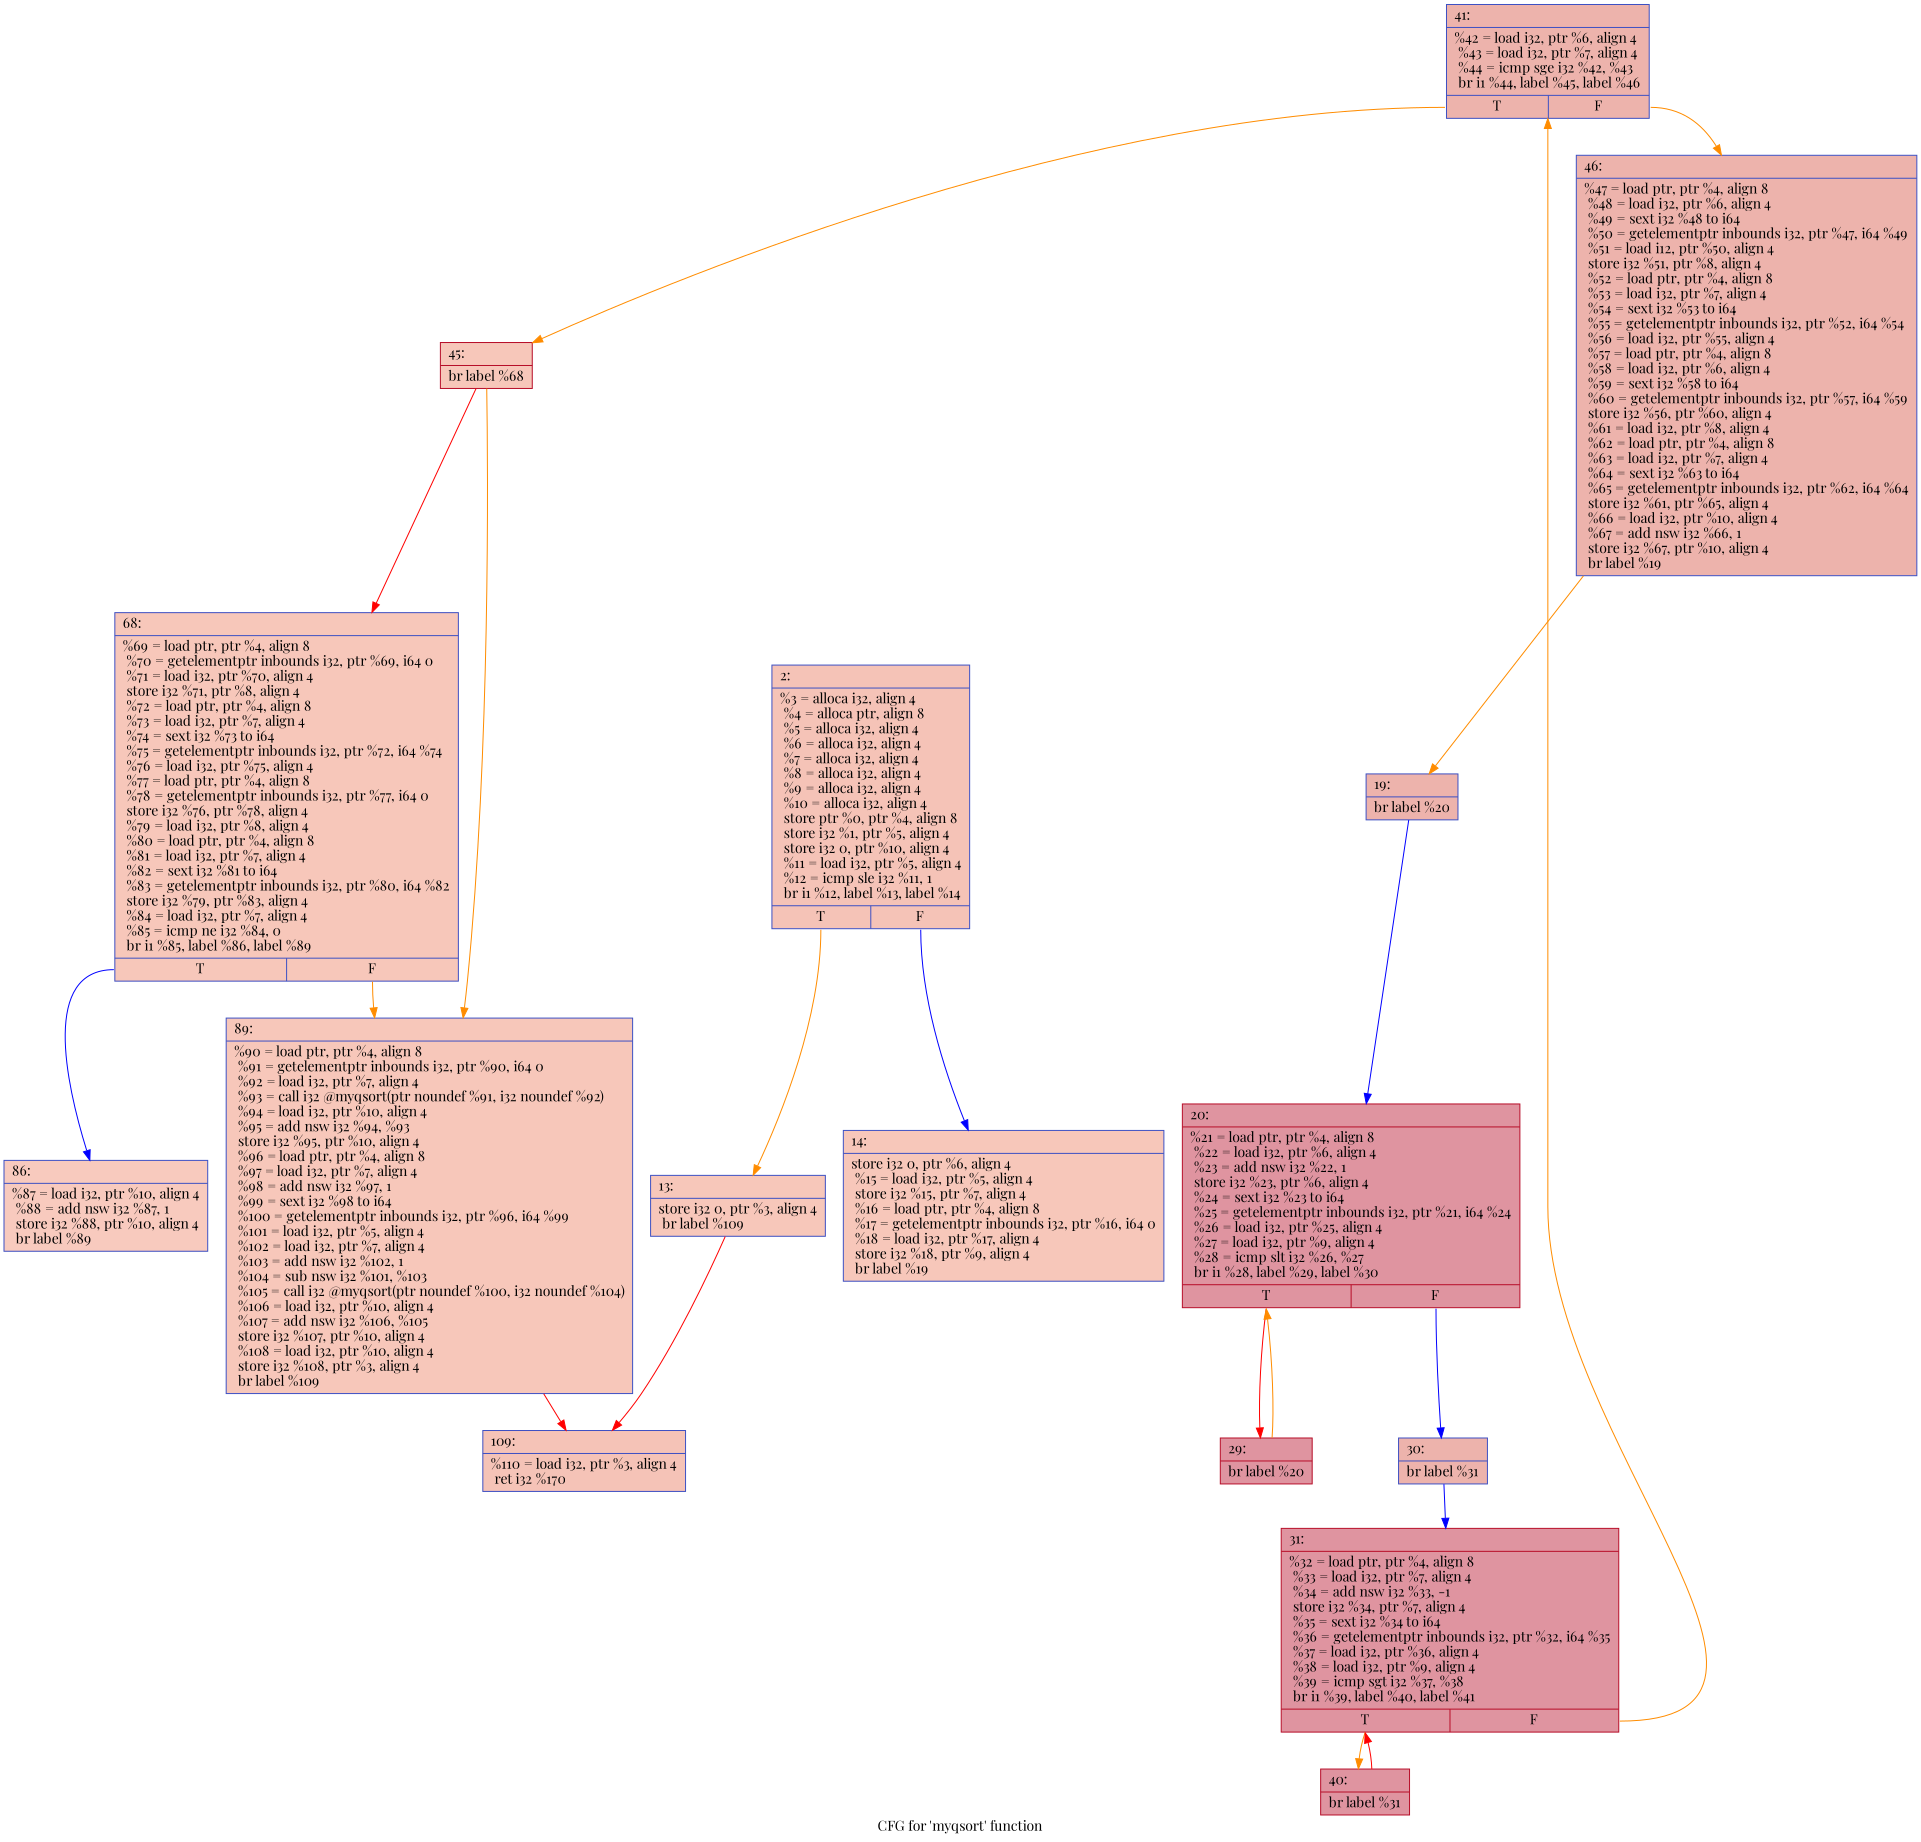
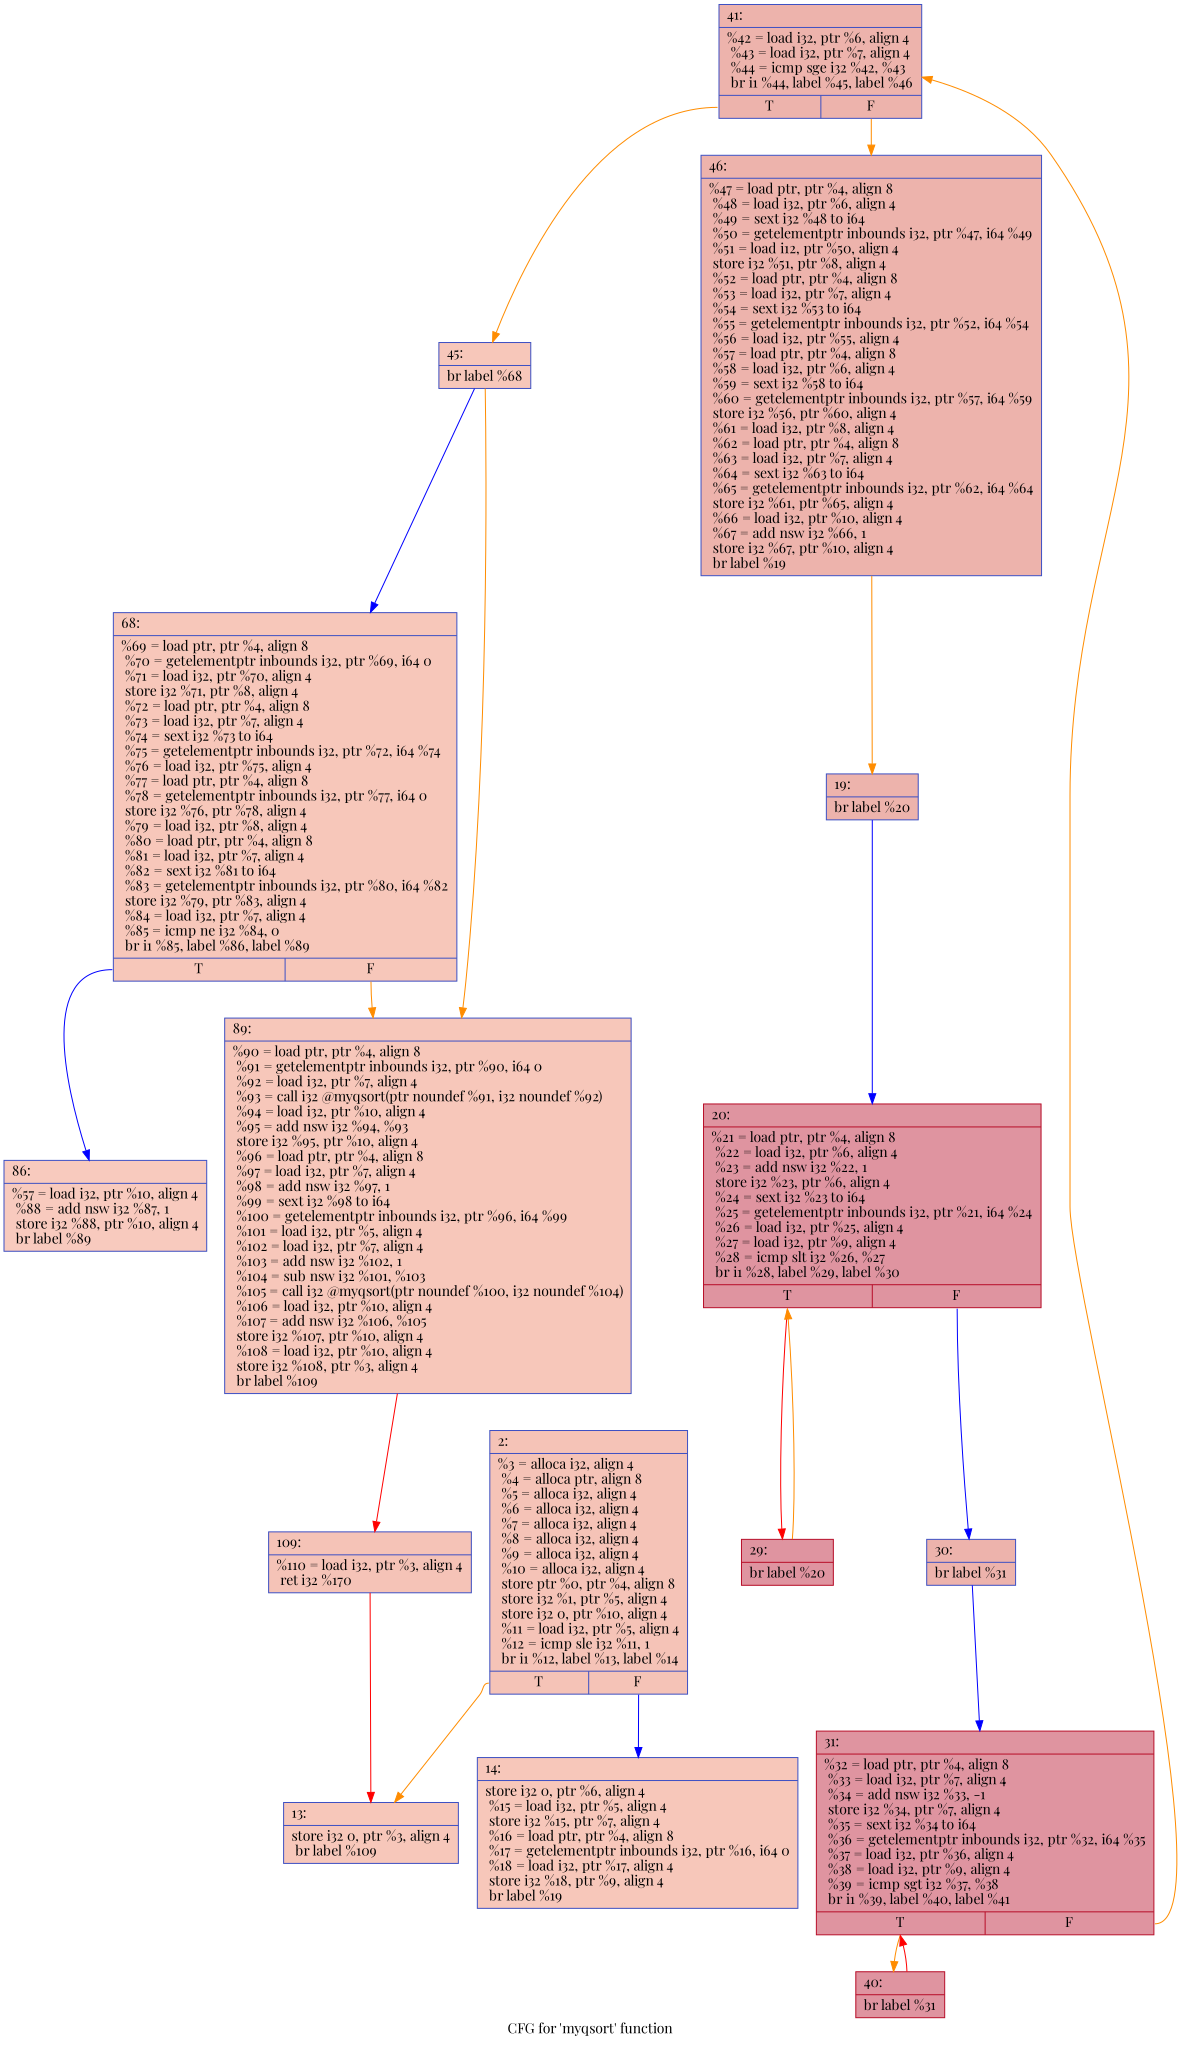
node "45:": color #b70d28ff -> #3d50c3ff
edge "45:" -> "68:": color red -> blue
node "86:": text "%87 = load i32, ptr %10, align 4" -> "%57 = load i32, ptr %10, align 4"
edge "13:" -> "109:": reversed
